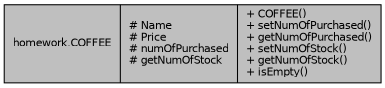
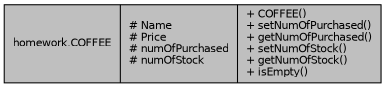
node "homework.COFFEE": text "# getNumOfStock" -> "# numOfStock"
